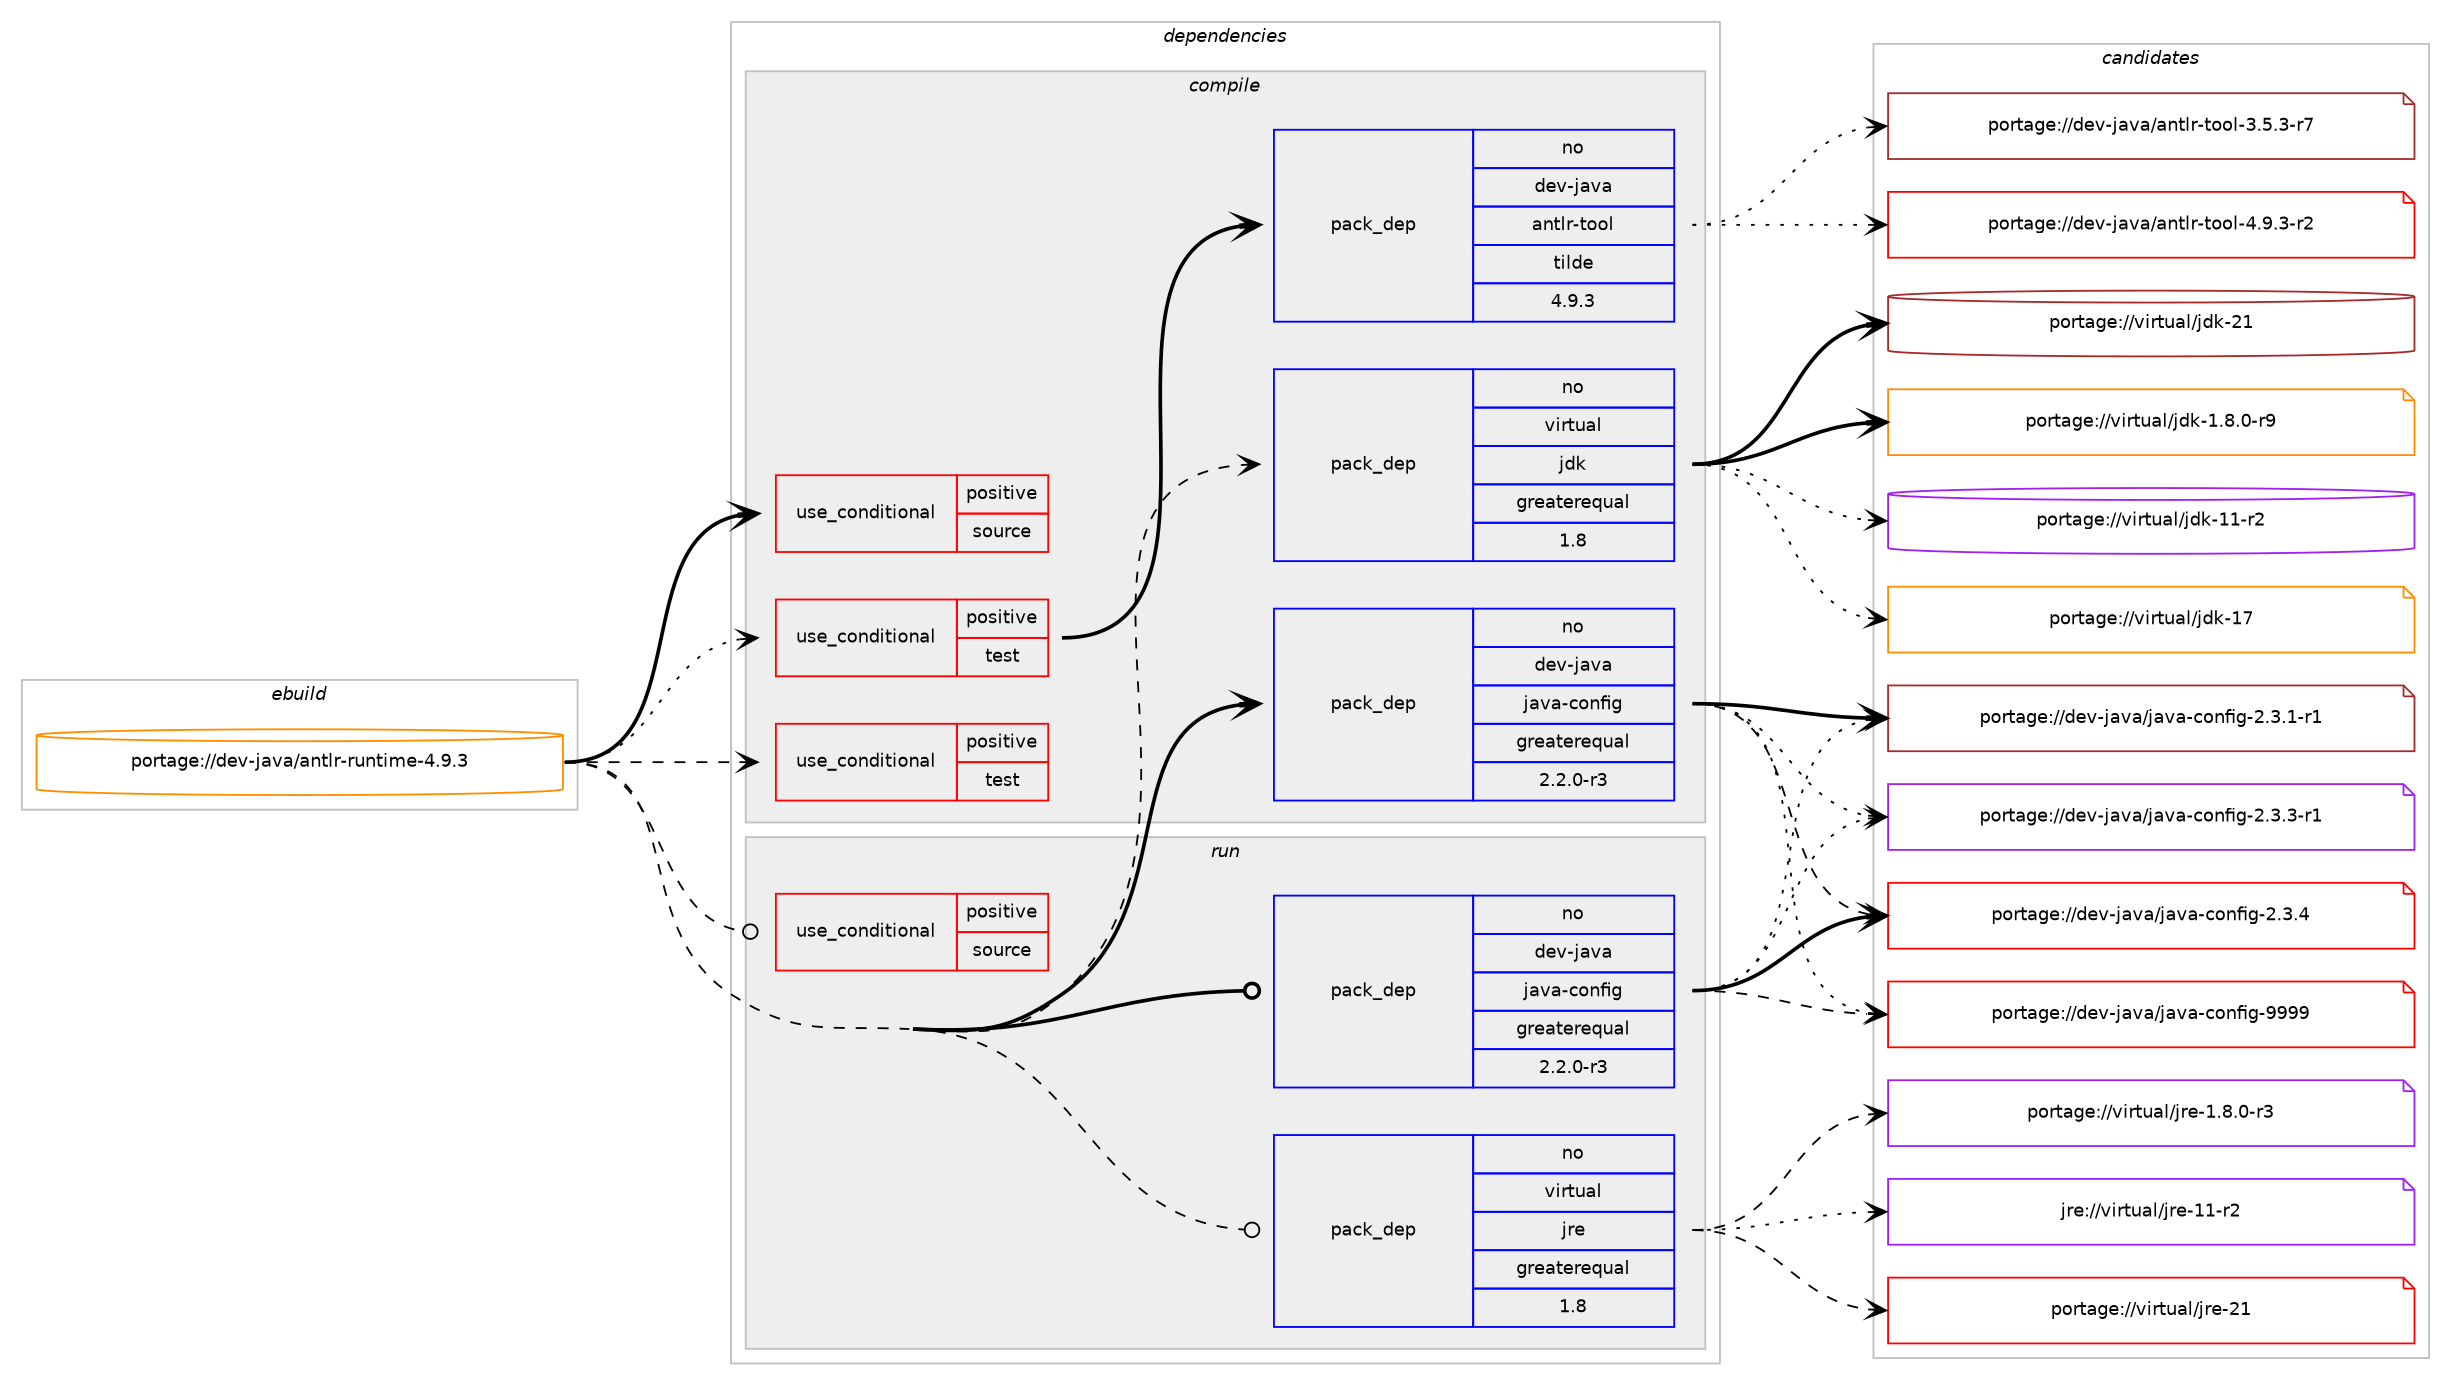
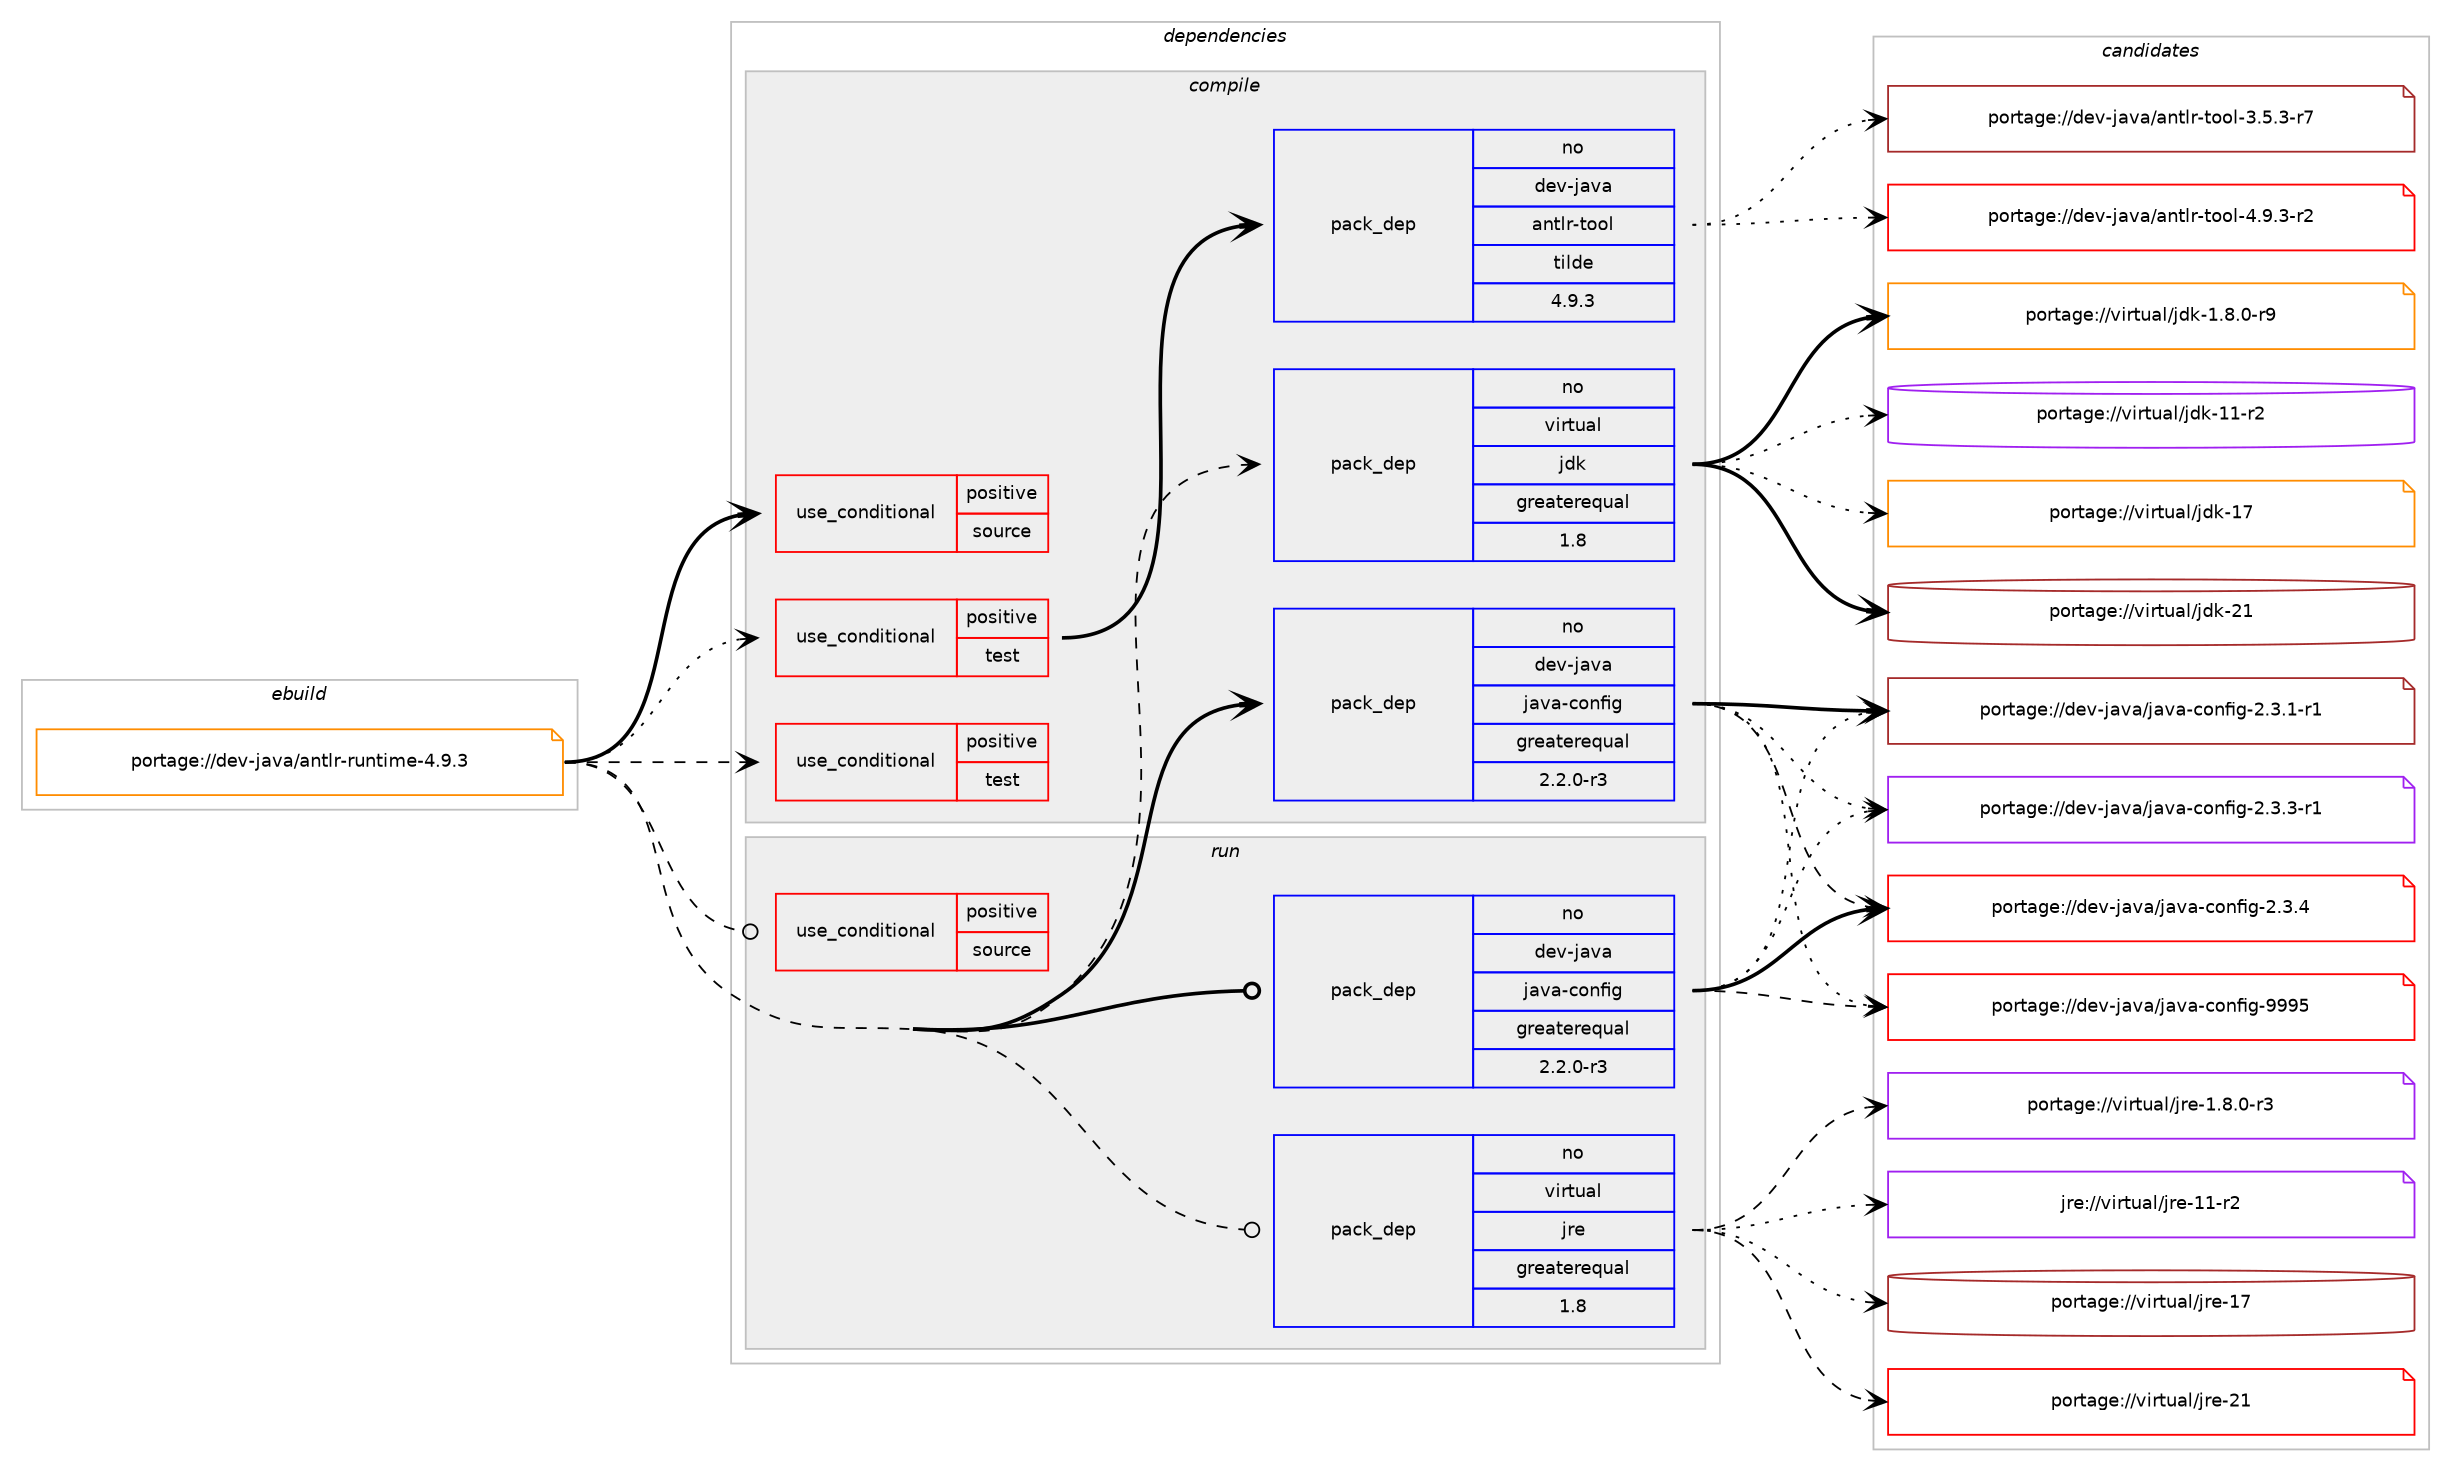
node "portage://dev-java/antlr-runtime-4.9.3": shape cylinder -> note
node "portage://dev-java/java-config-9999": label "portage://dev-java/java-config-9999" -> "portage://dev-java/java-config-9995"
node "portage://virtual/jre-17": added
